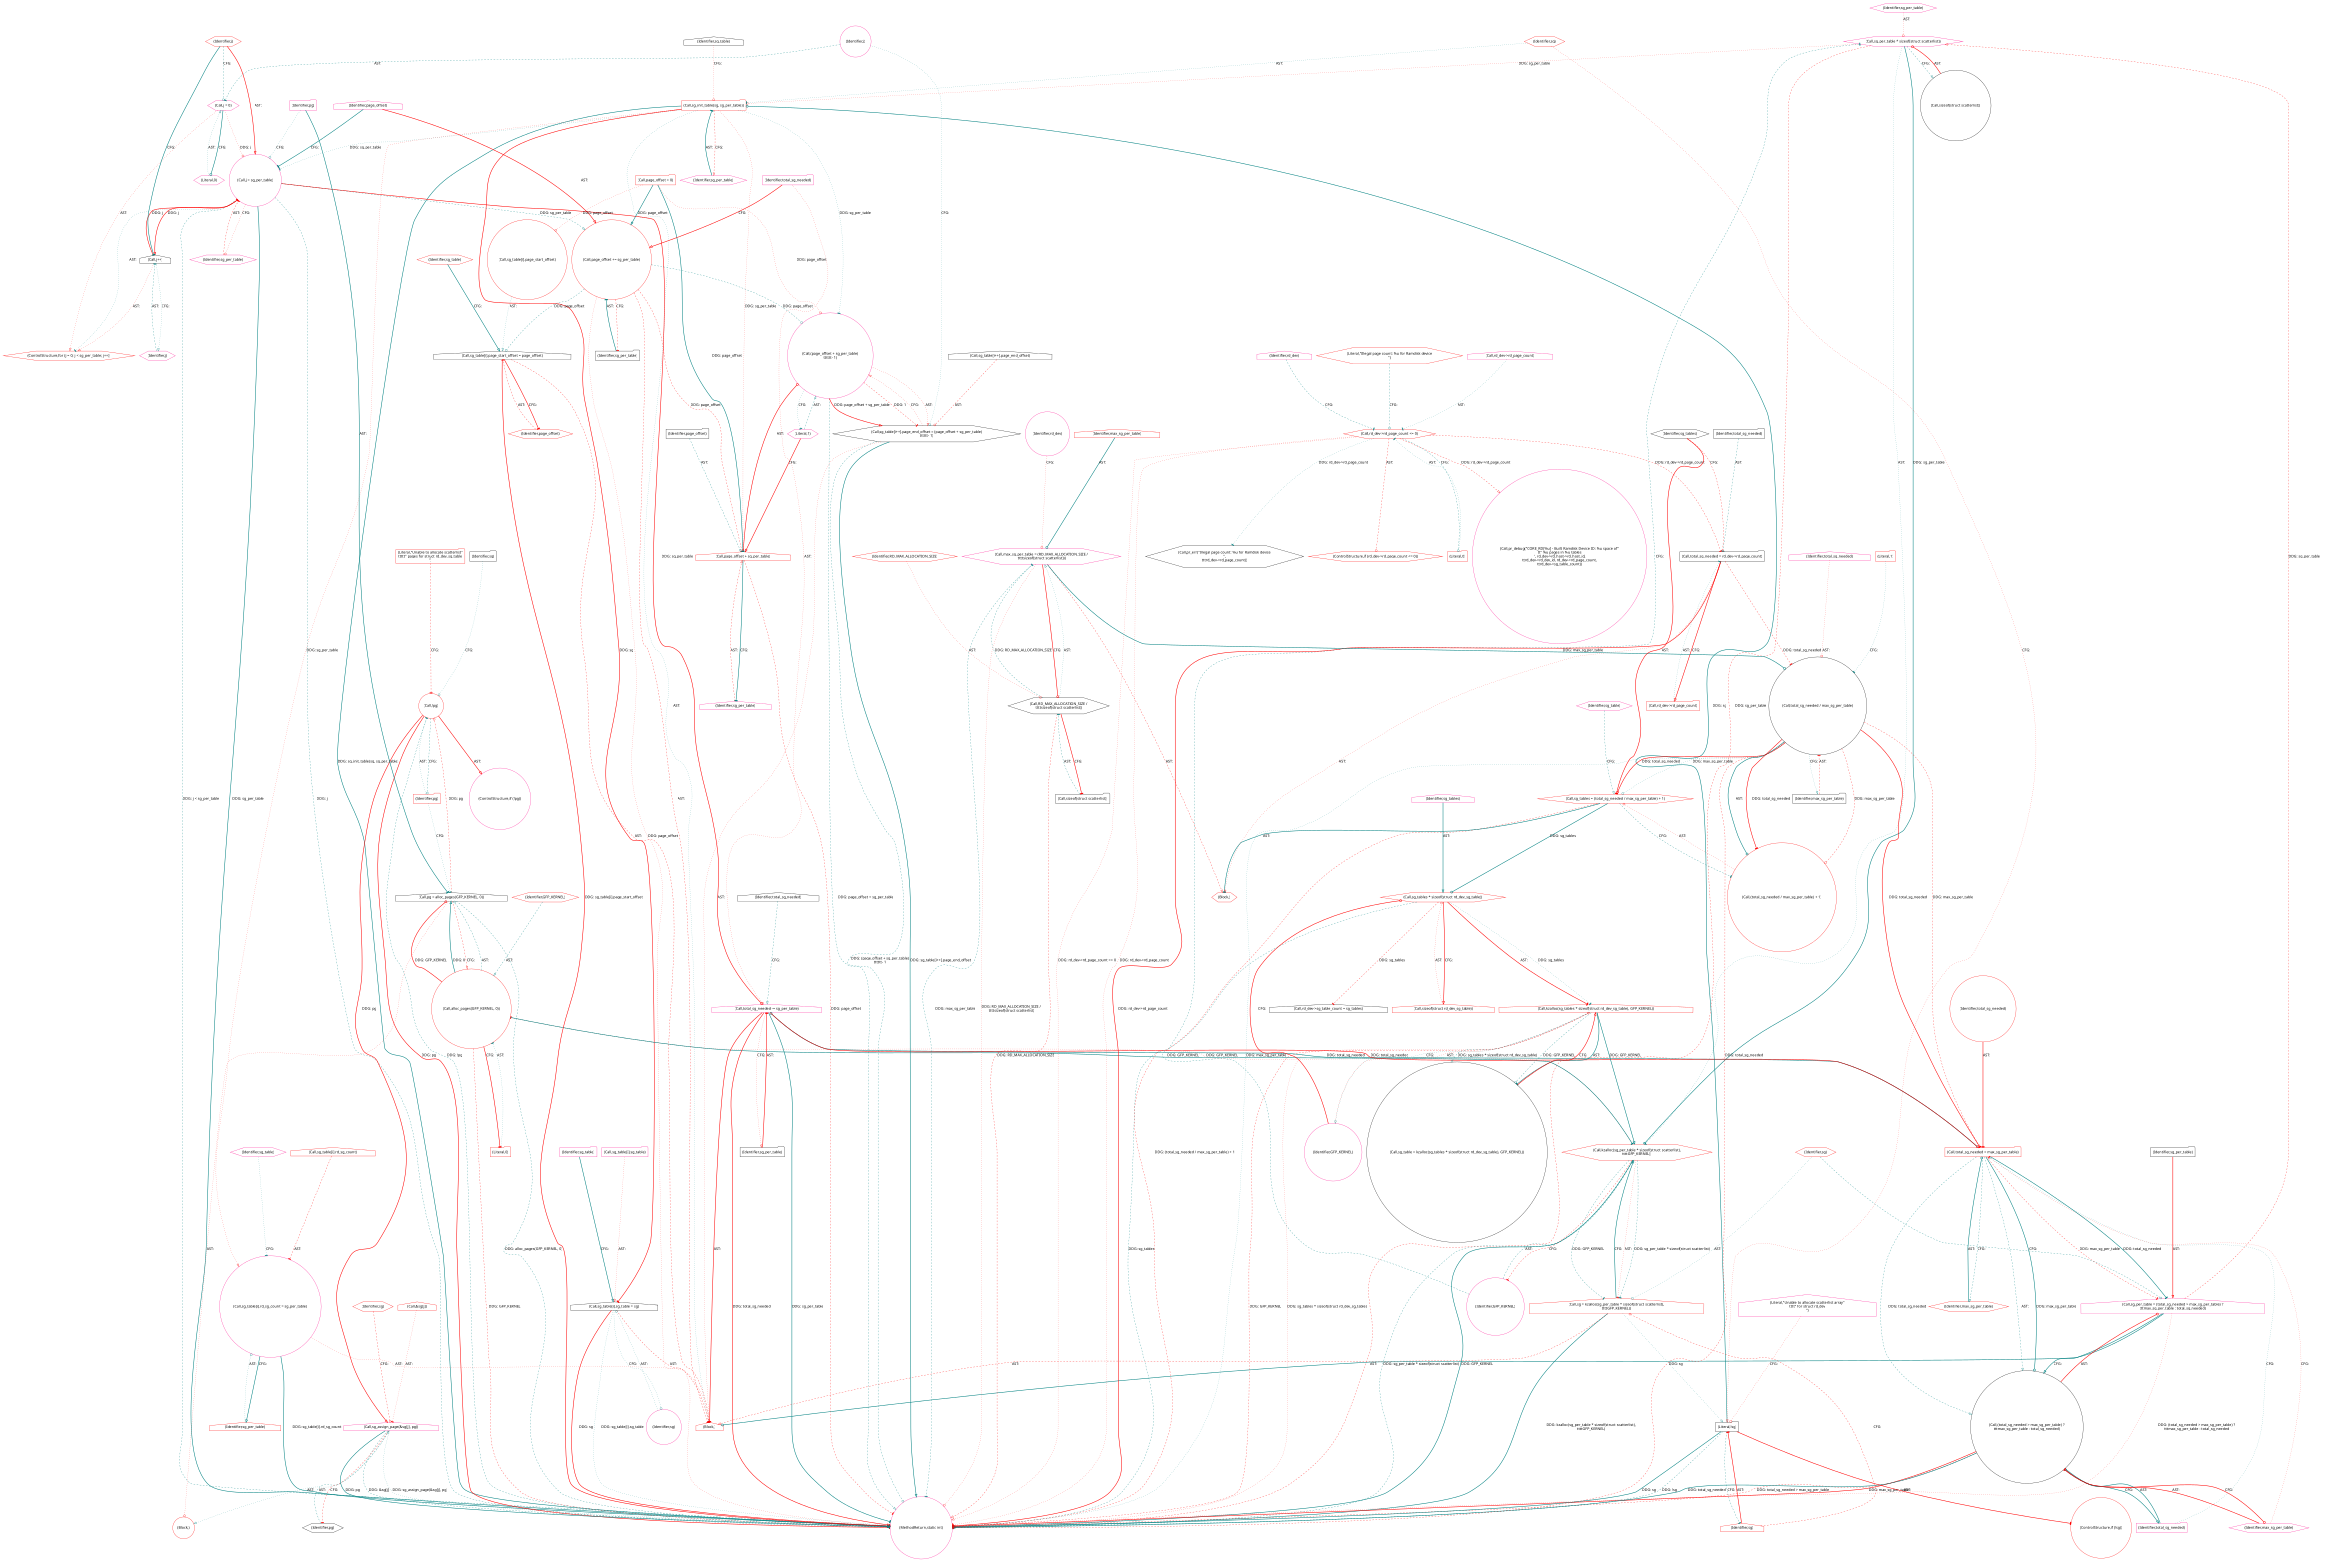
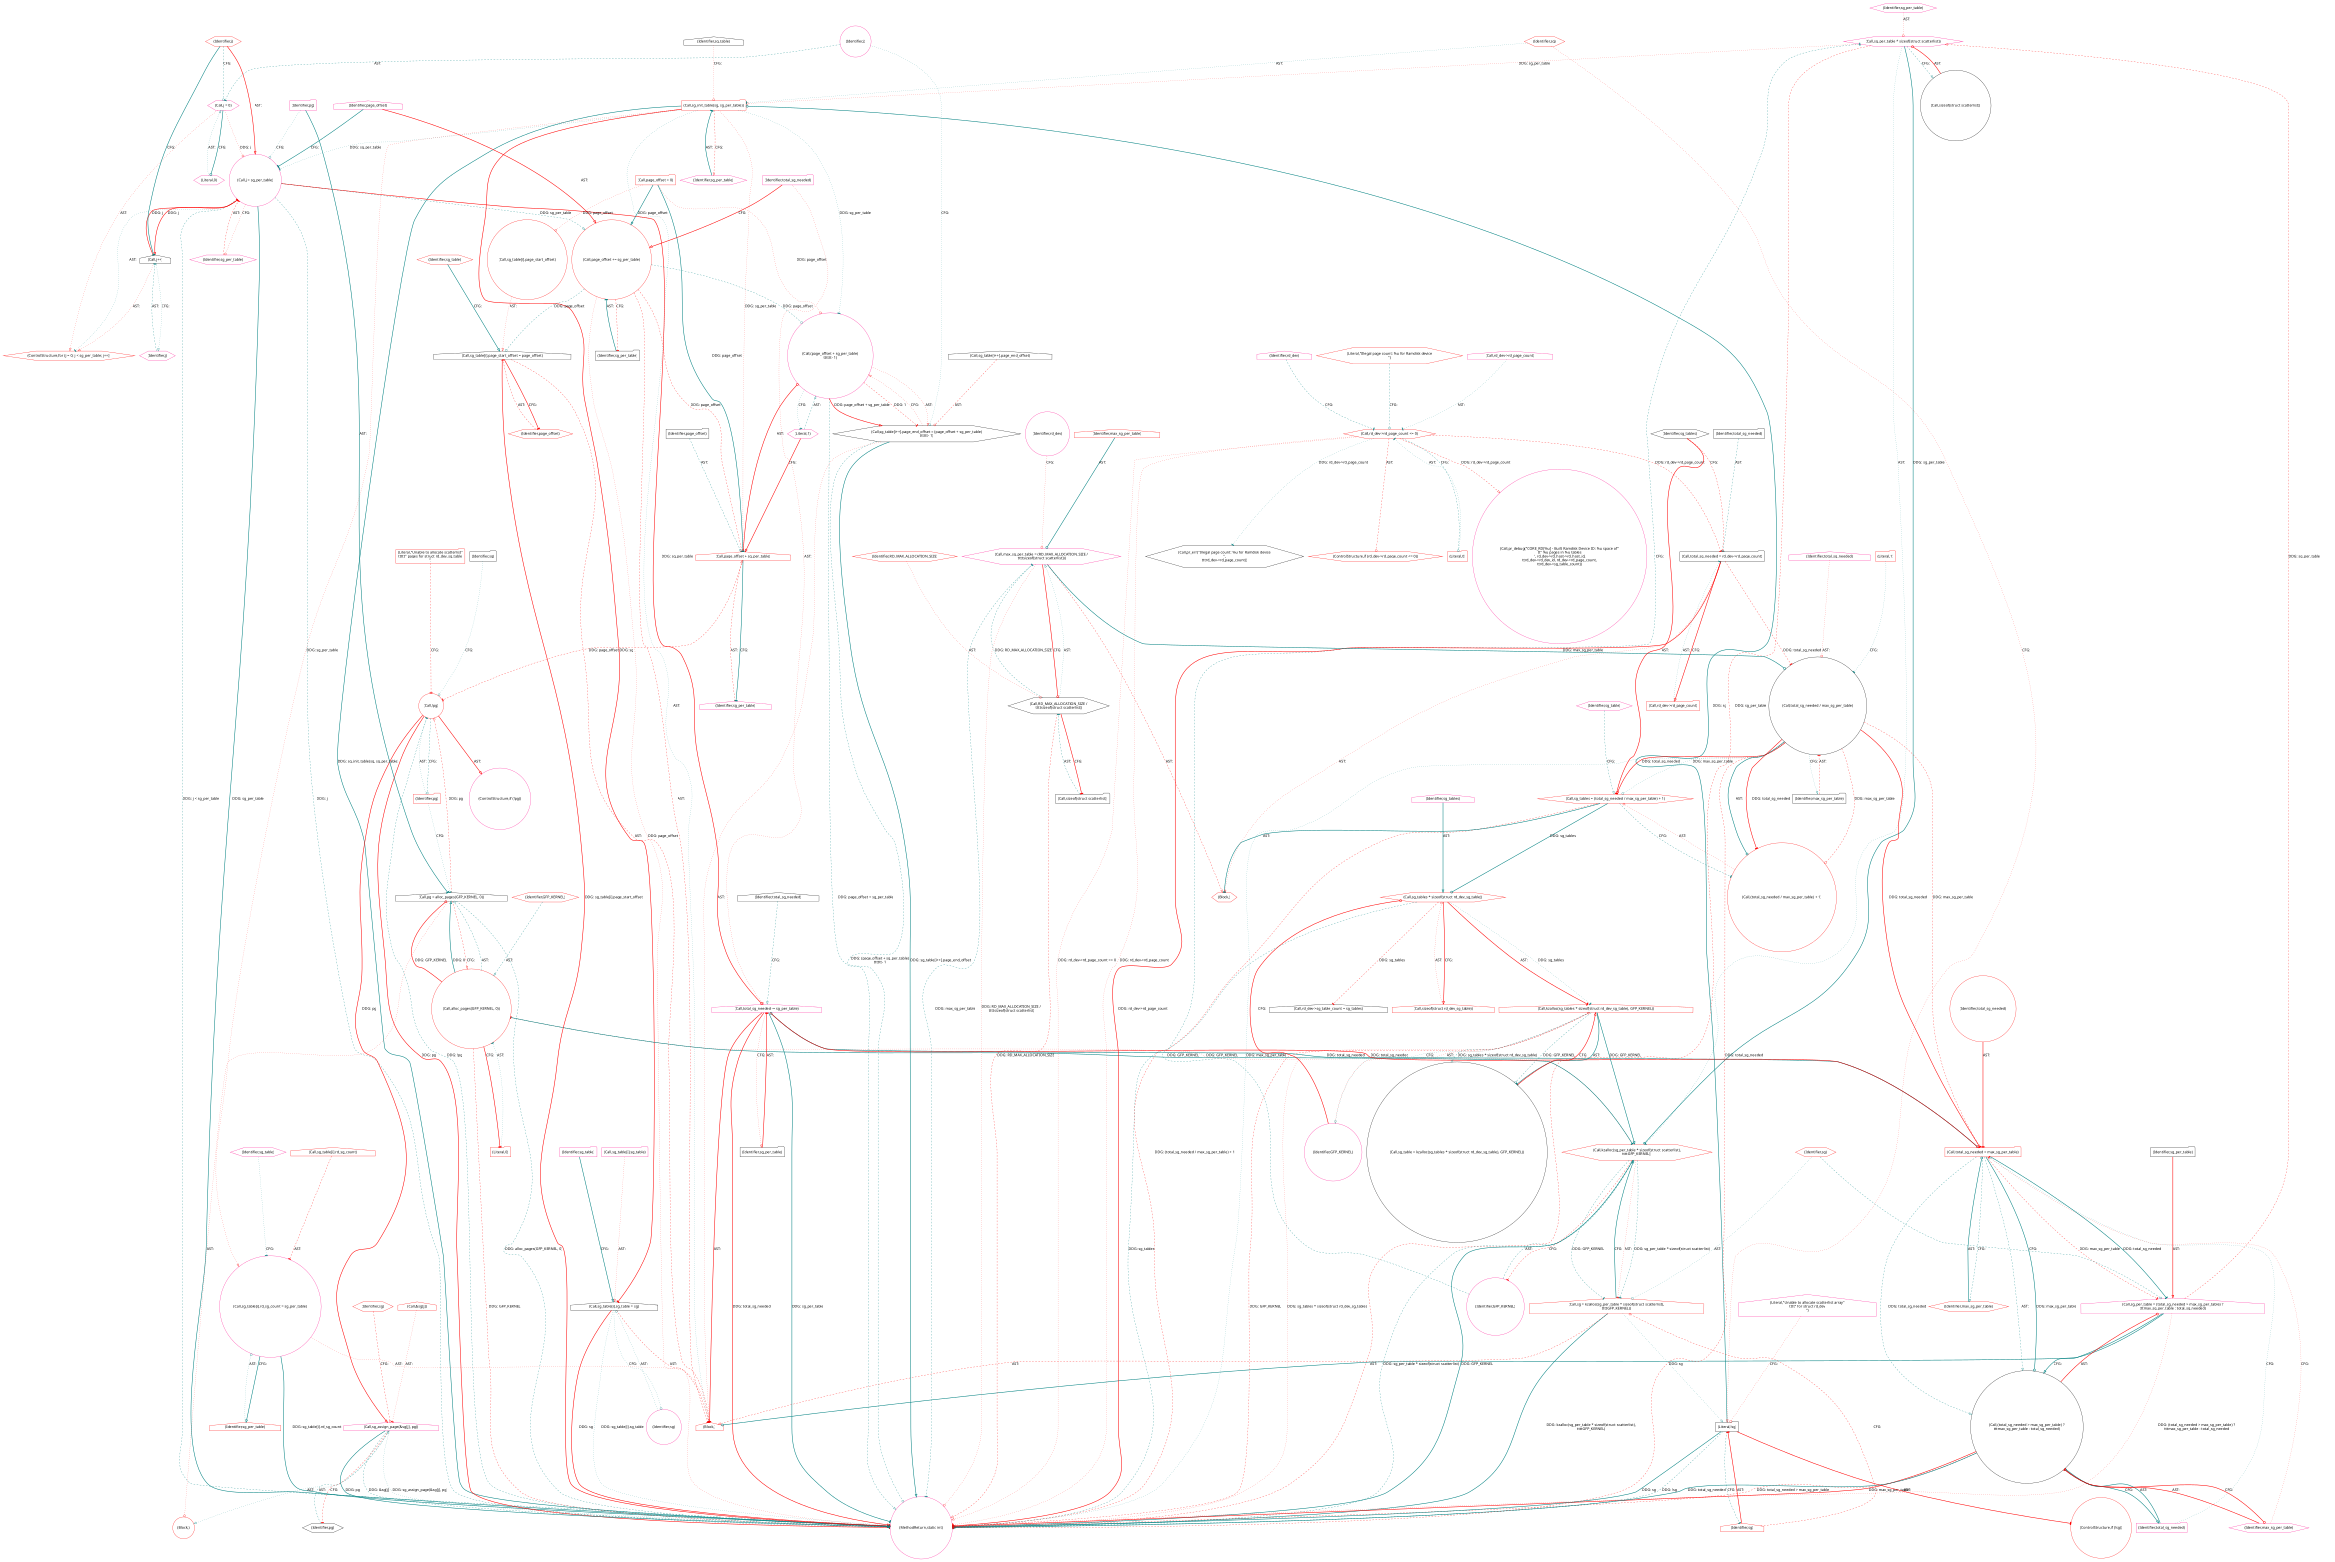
edge "(Call,sg_table[i].page_start_offset)" -> "(Call,sg_table[i].page_start_offset = page_offset)": color teal -> red
edge "(Call,page_offset + sg_per_table)" -> "(MethodReturn,static int)": now "(Call,page_offset + sg_per_table)" -> "(Call,!pg)"
